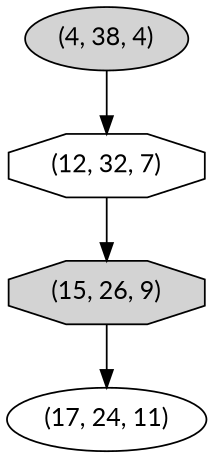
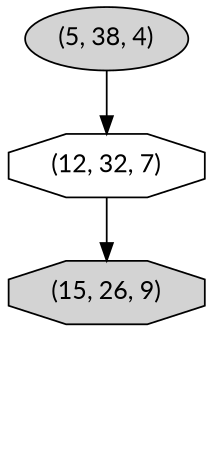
node "(4, 38, 4)": label "(4, 38, 4)" -> "(5, 38, 4)"
node "(17, 24, 11)": removed
